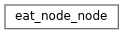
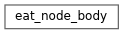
node "eat_node_node": label "eat_node_node" -> "eat_node_body"
